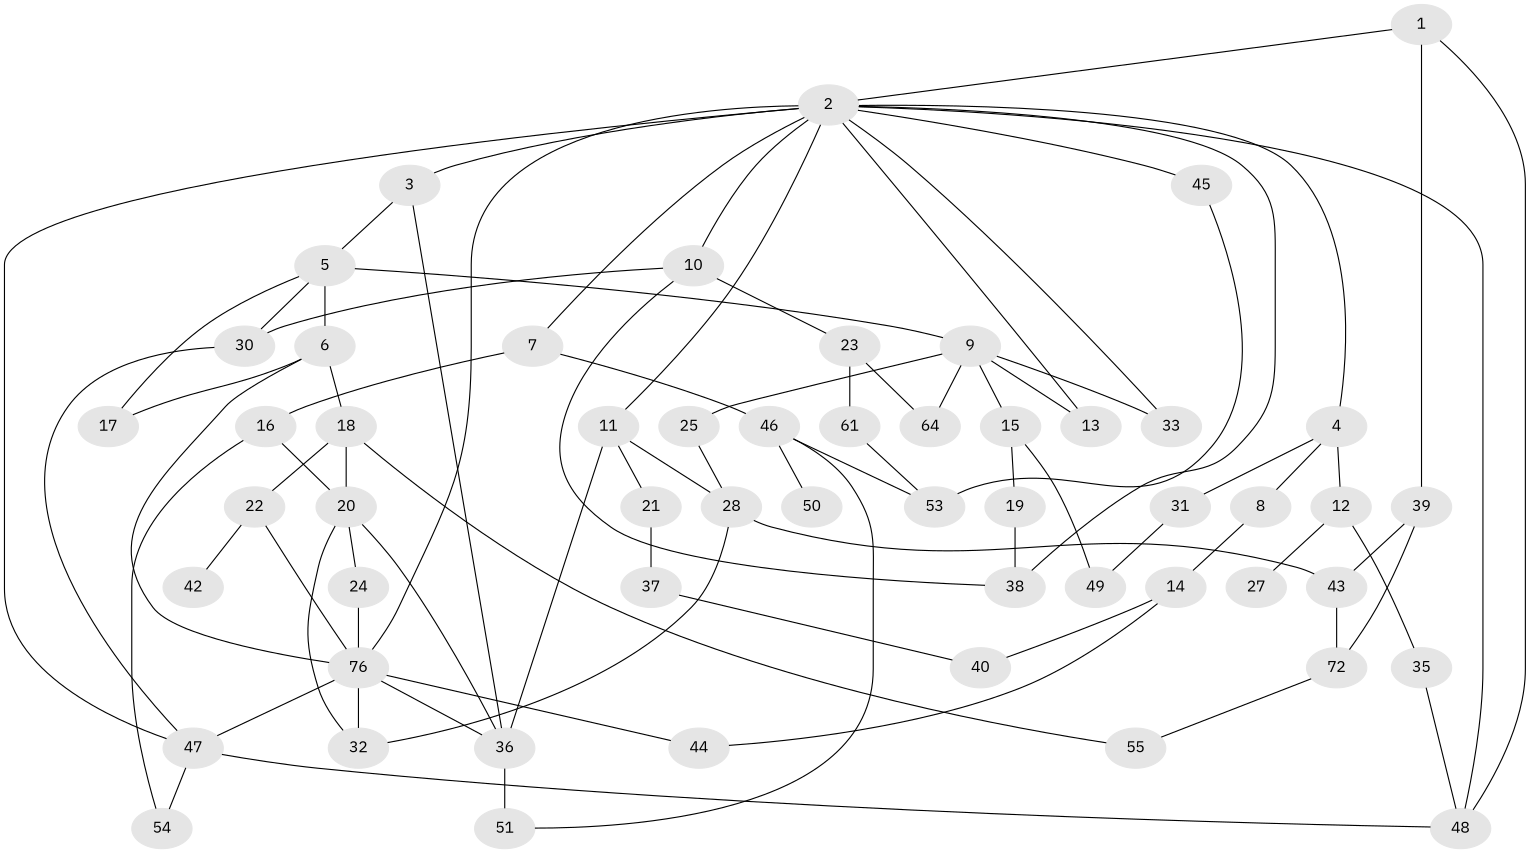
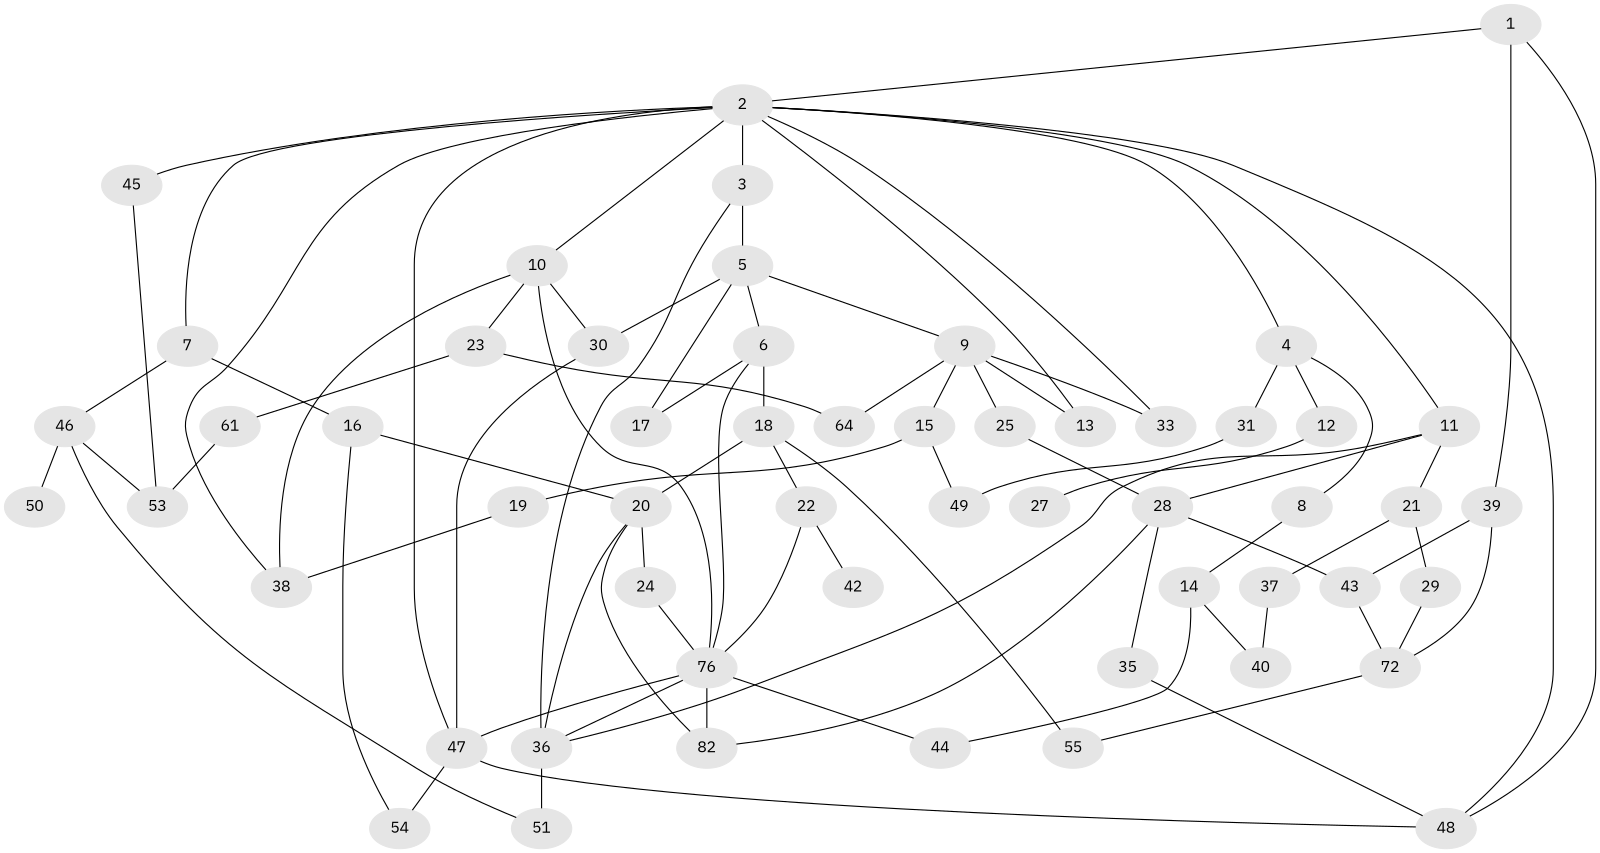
edge "2" -- "76": now "10" -- "76"
edge "12" -- "35": now "28" -- "35"
node "29": added
node "32": label "32" -> "82"
